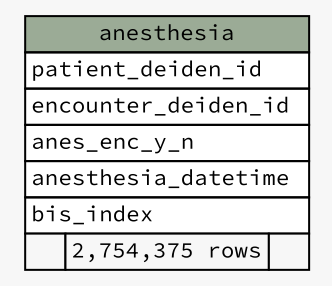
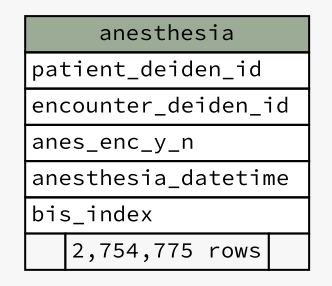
node "anesthesia": text "2,754,375 rows" -> "2,754,775 rows"
